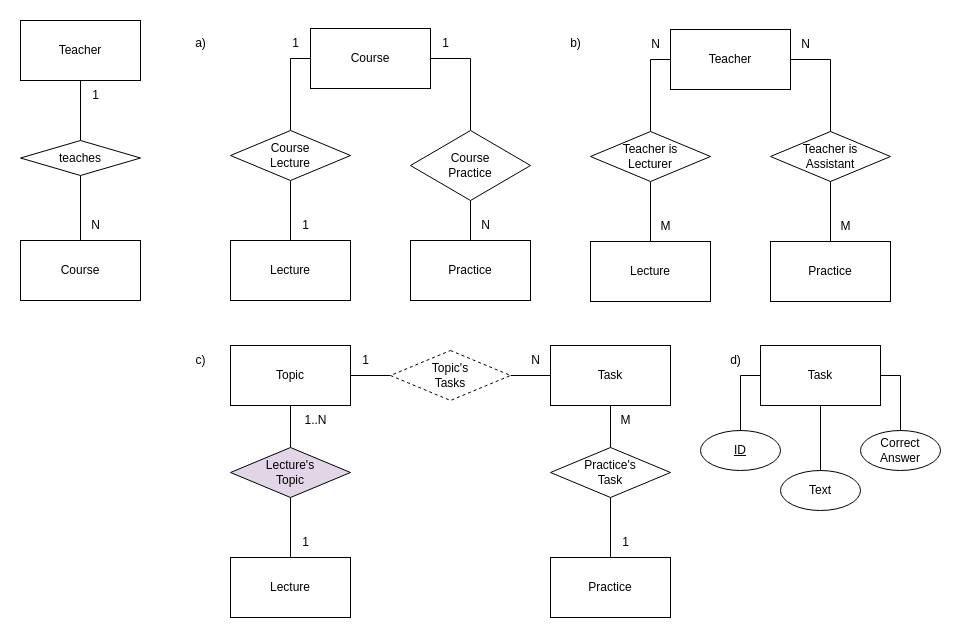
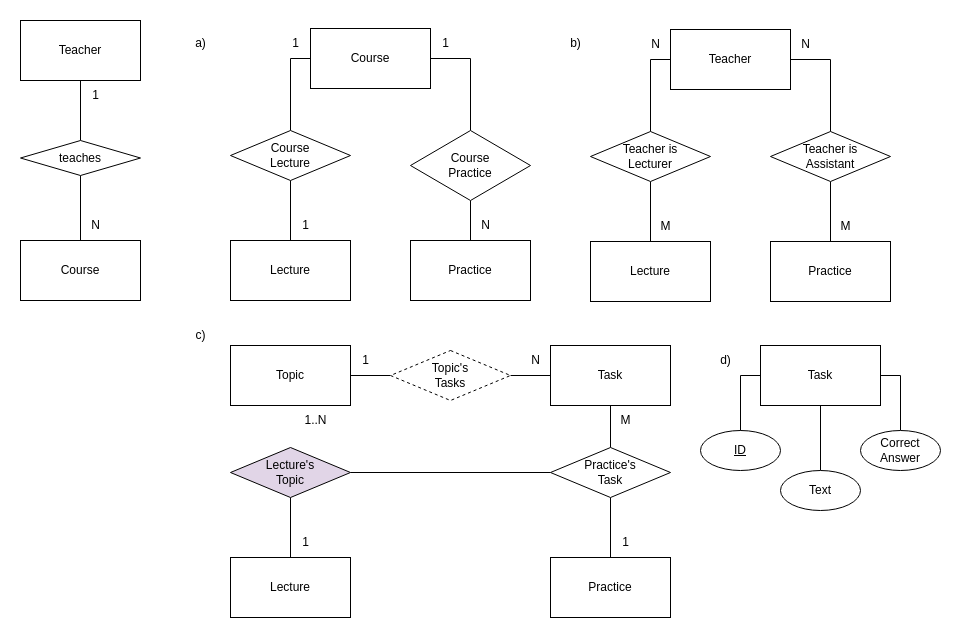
node "c)": moved (201, 361) -> (201, 336)
node "d)": moved (736, 361) -> (726, 361)
edge "Topic" -- "Lecture's Topic": now "Practice's Task" -- "Lecture's Topic"
